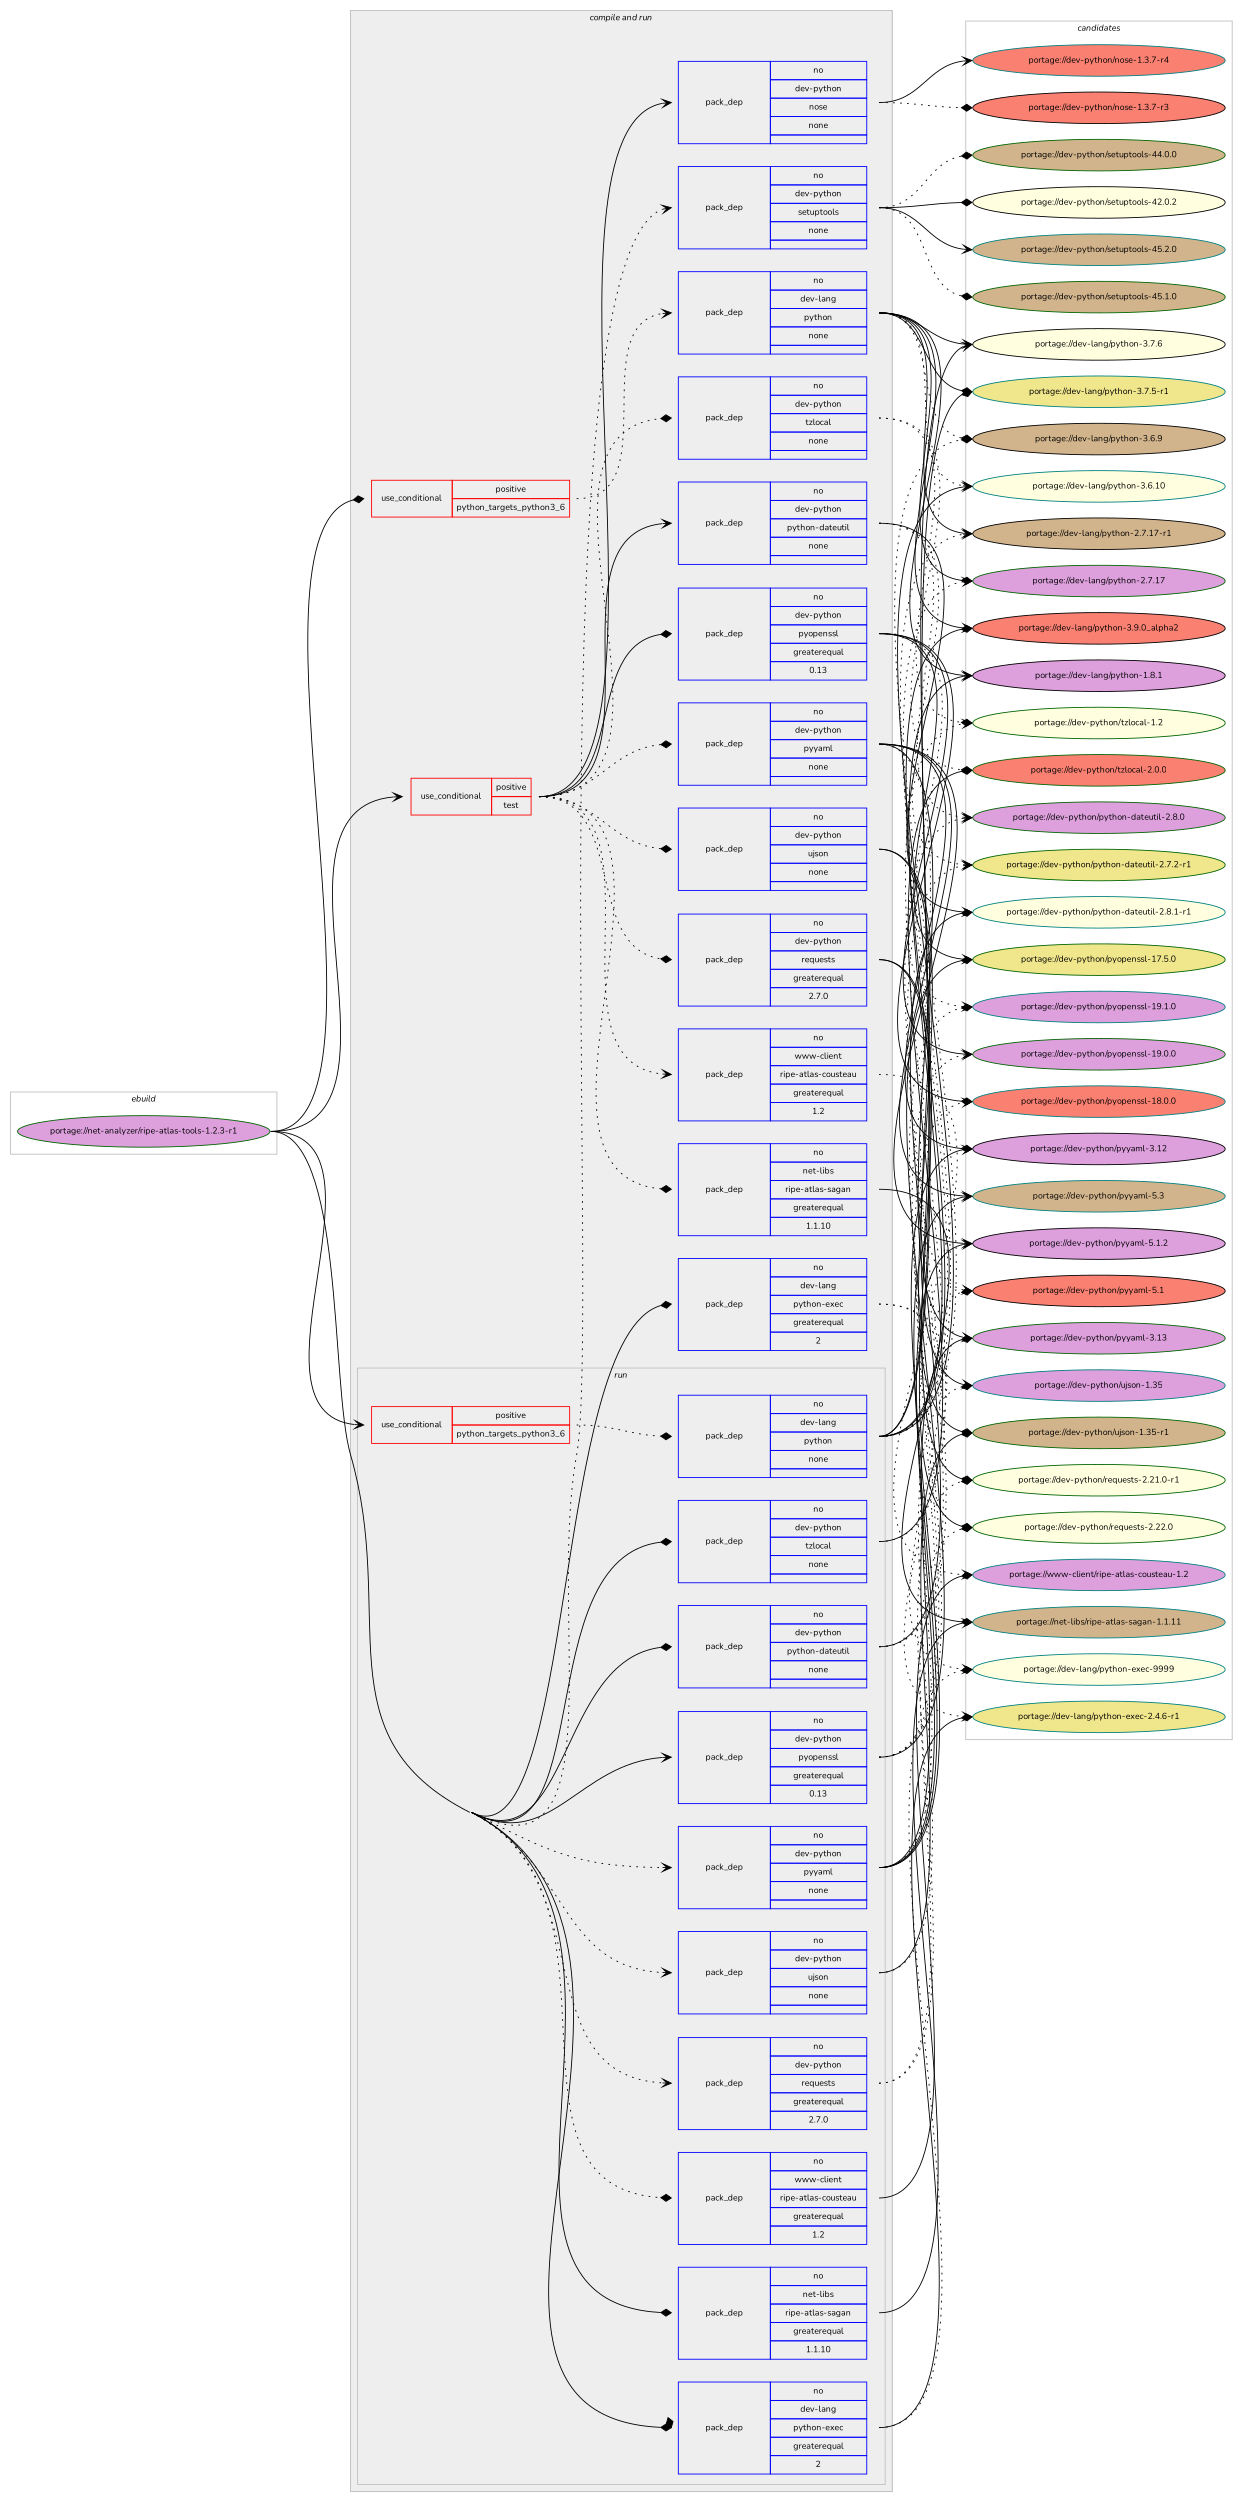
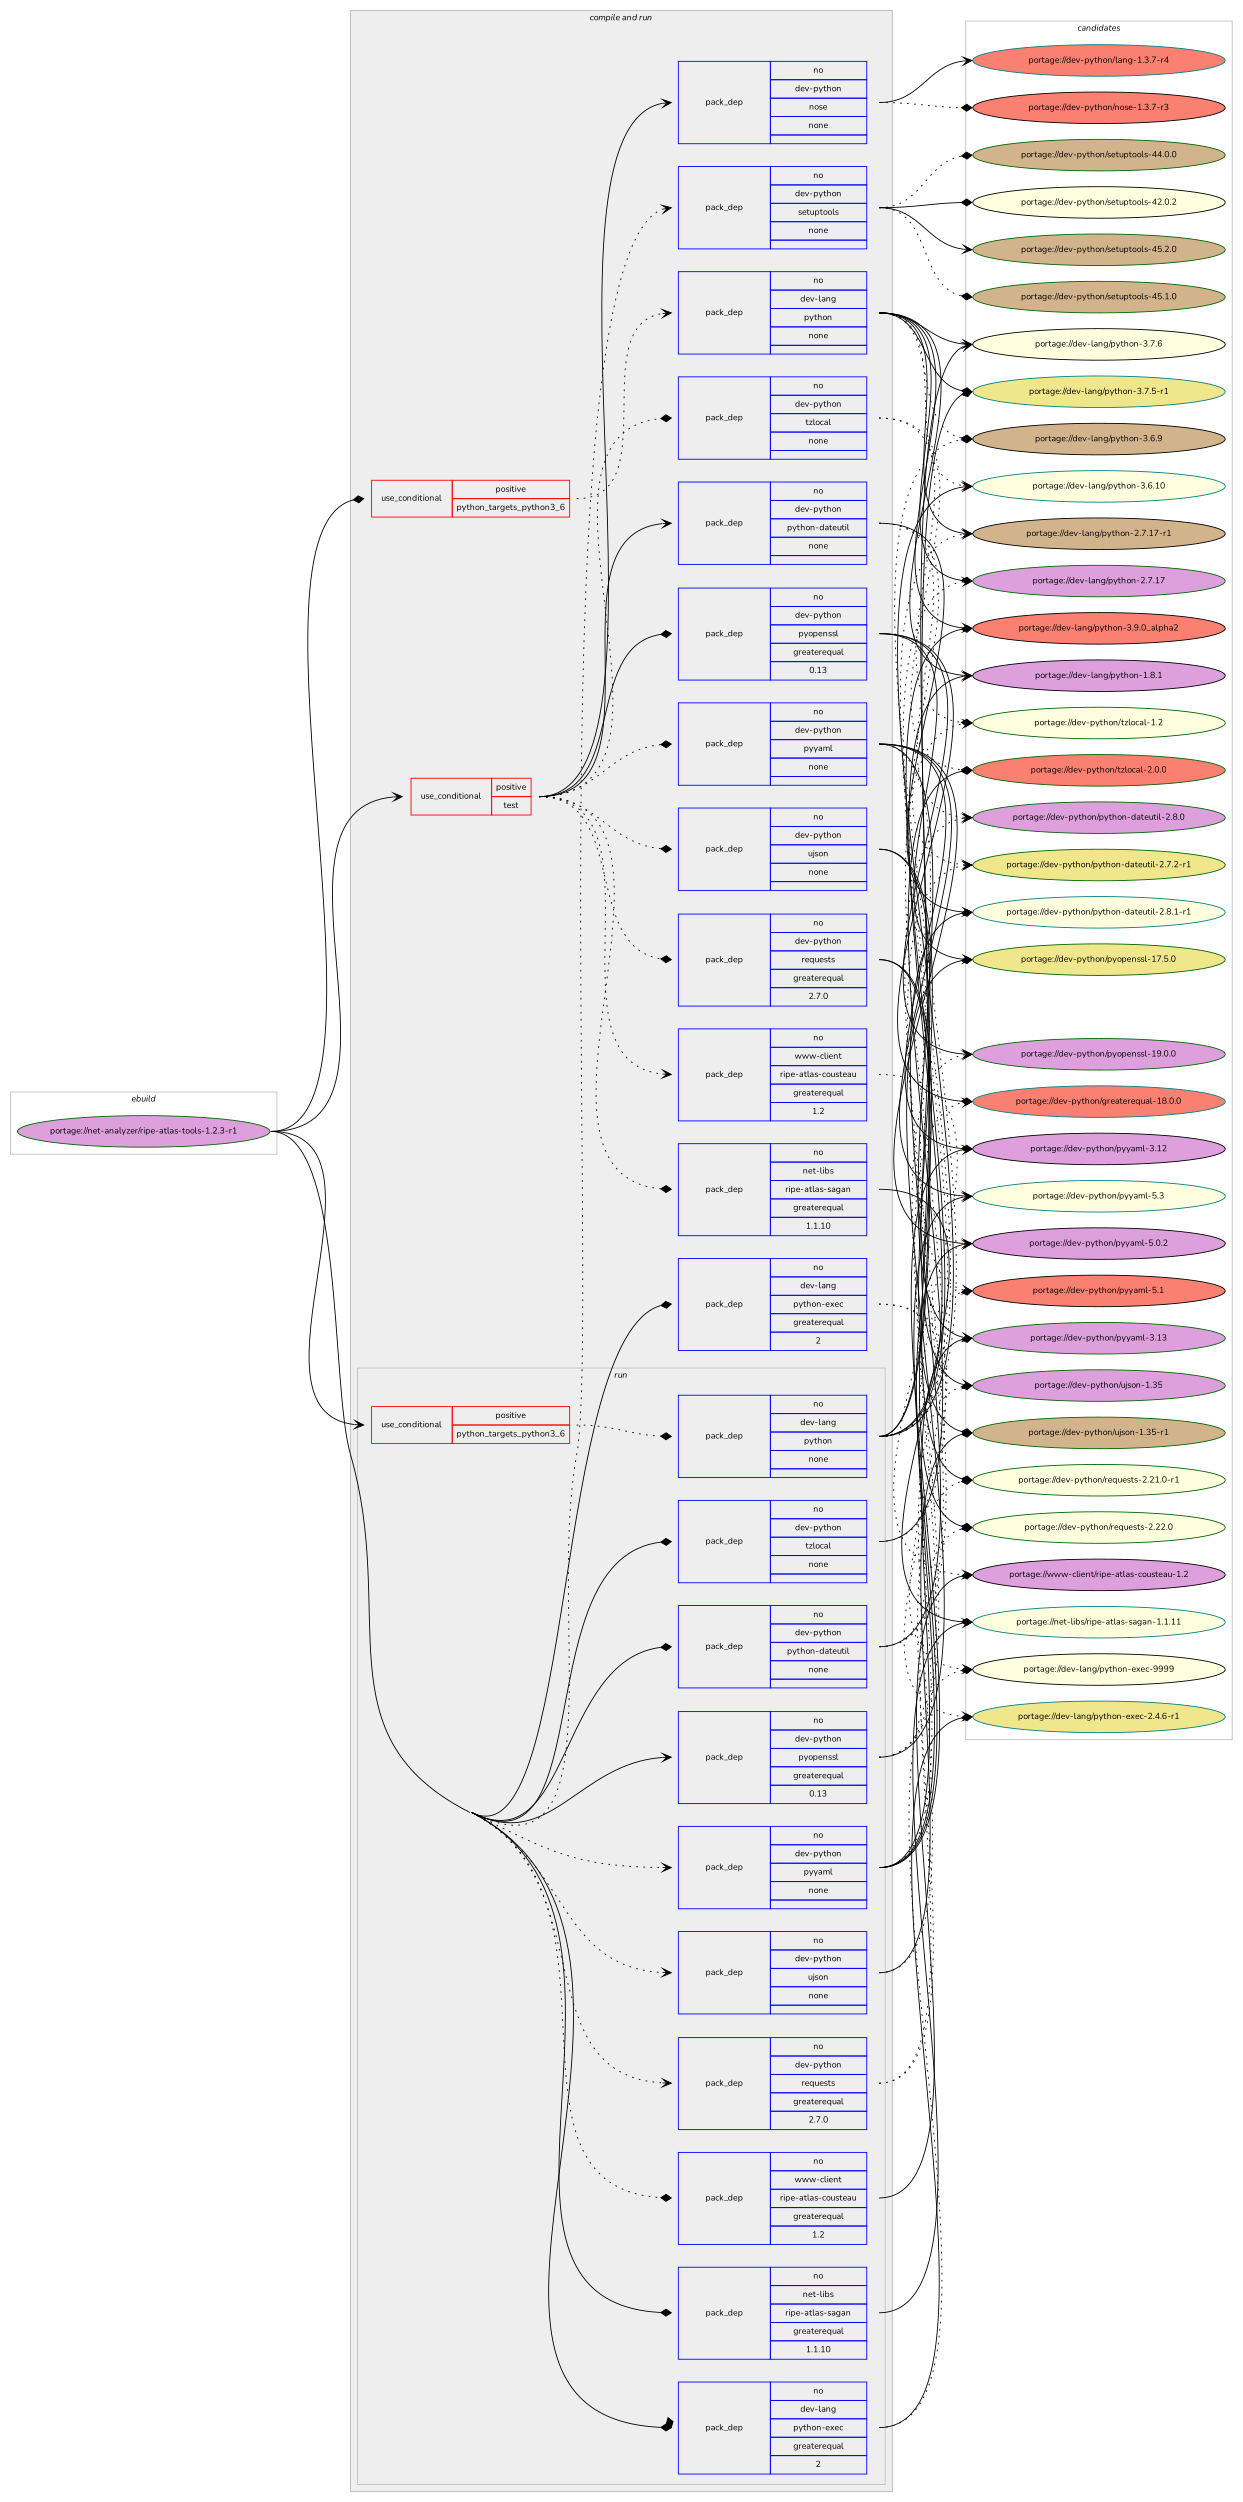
node "portage://dev-python/nose-1.3.7-r4": label "portage://dev-python/nose-1.3.7-r4" -> "portage://dev-python/lang-1.3.7-r4"
node "portage://dev-python/setuptools-45.2.0": color teal -> darkgreen
node "portage://dev-python/pyopenssl-19.1.0": removed
node "portage://dev-python/pyopenssl-18.0.0": label "portage://dev-python/pyopenssl-18.0.0" -> "portage://dev-python/greaterequal-18.0.0"
node "portage://dev-python/pyyaml-5.3": fillcolor tan -> lightyellow
node "portage://dev-python/pyyaml-5.1.2": label "portage://dev-python/pyyaml-5.1.2" -> "portage://dev-python/pyyaml-5.0.2"
node "portage://dev-python/ujson-1.35": color teal -> darkgreen
node "portage://www-client/ripe-atlas-cousteau-1.2": color teal -> black
node "portage://net-libs/ripe-atlas-sagan-1.1.11": fillcolor tan -> lightyellow
node "portage://dev-lang/python-exec-9999": color teal -> black
